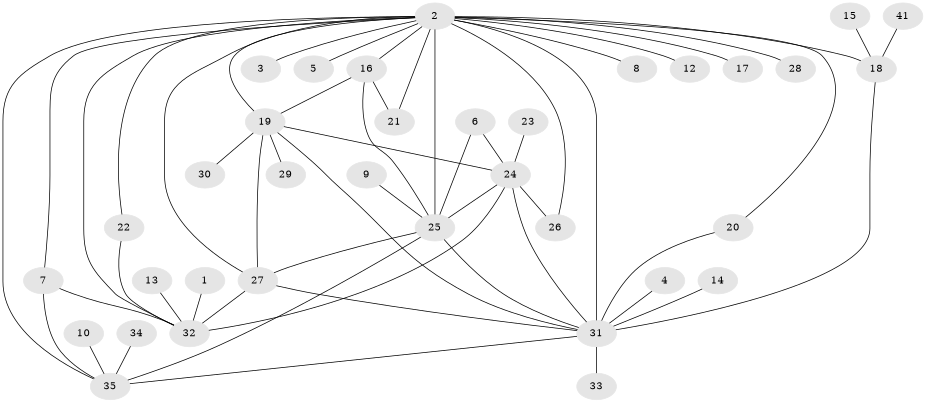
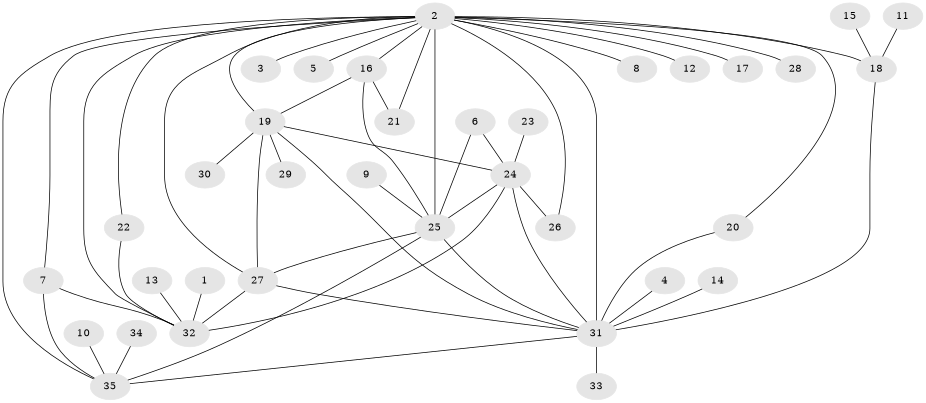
node "41": label "41" -> "11"
